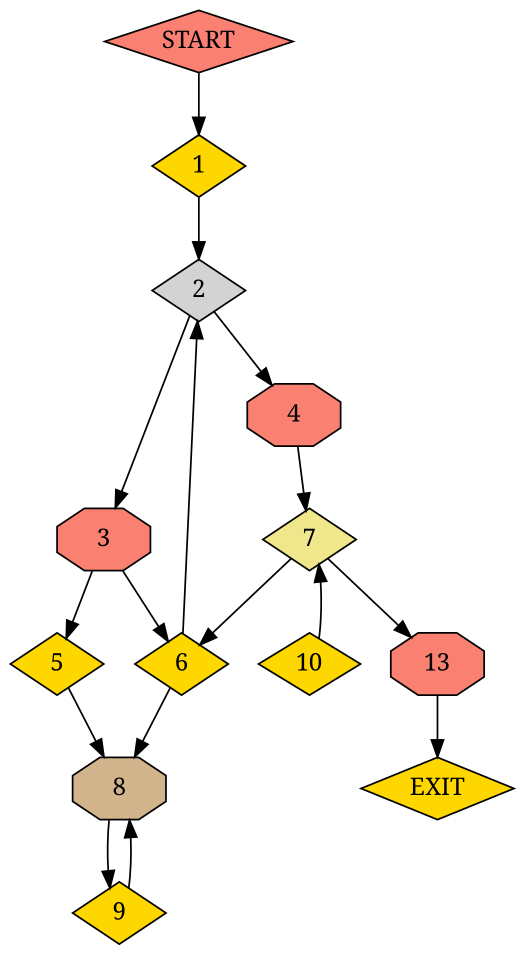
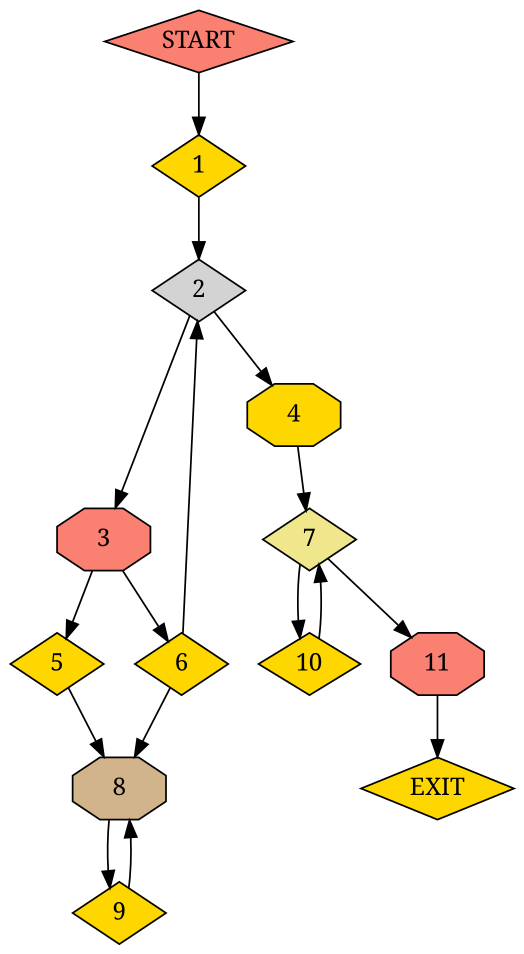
node "4": fillcolor salmon -> gold
edge "7" -> "6": now "7" -> "10"
node "13": label "13" -> "11"
